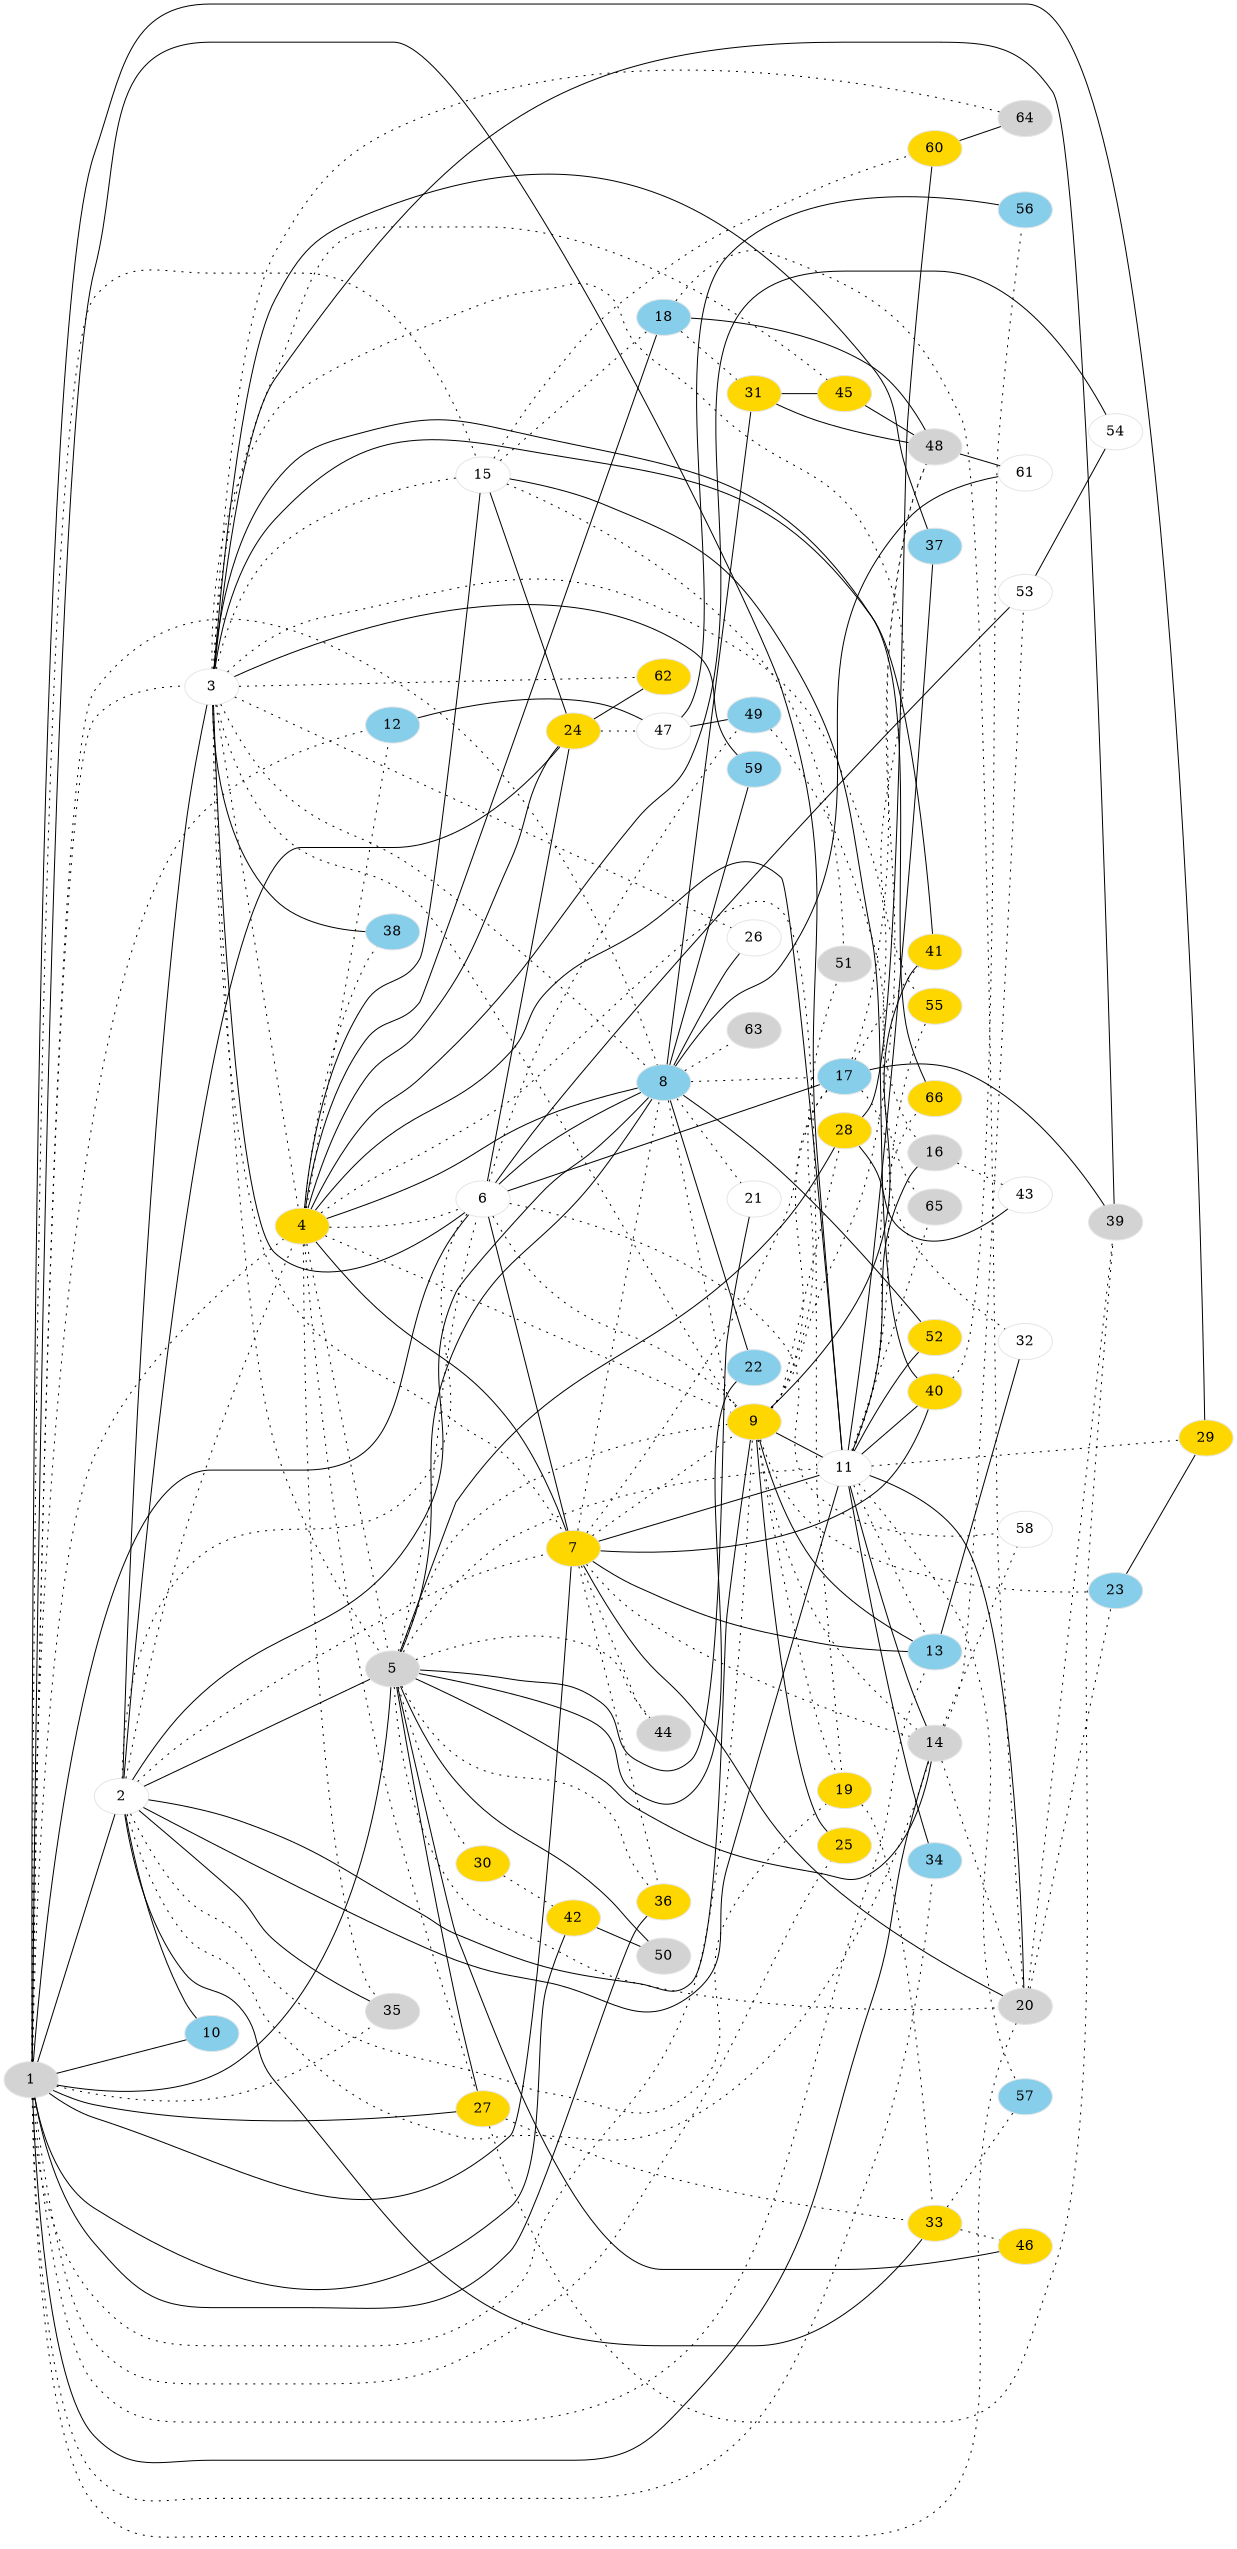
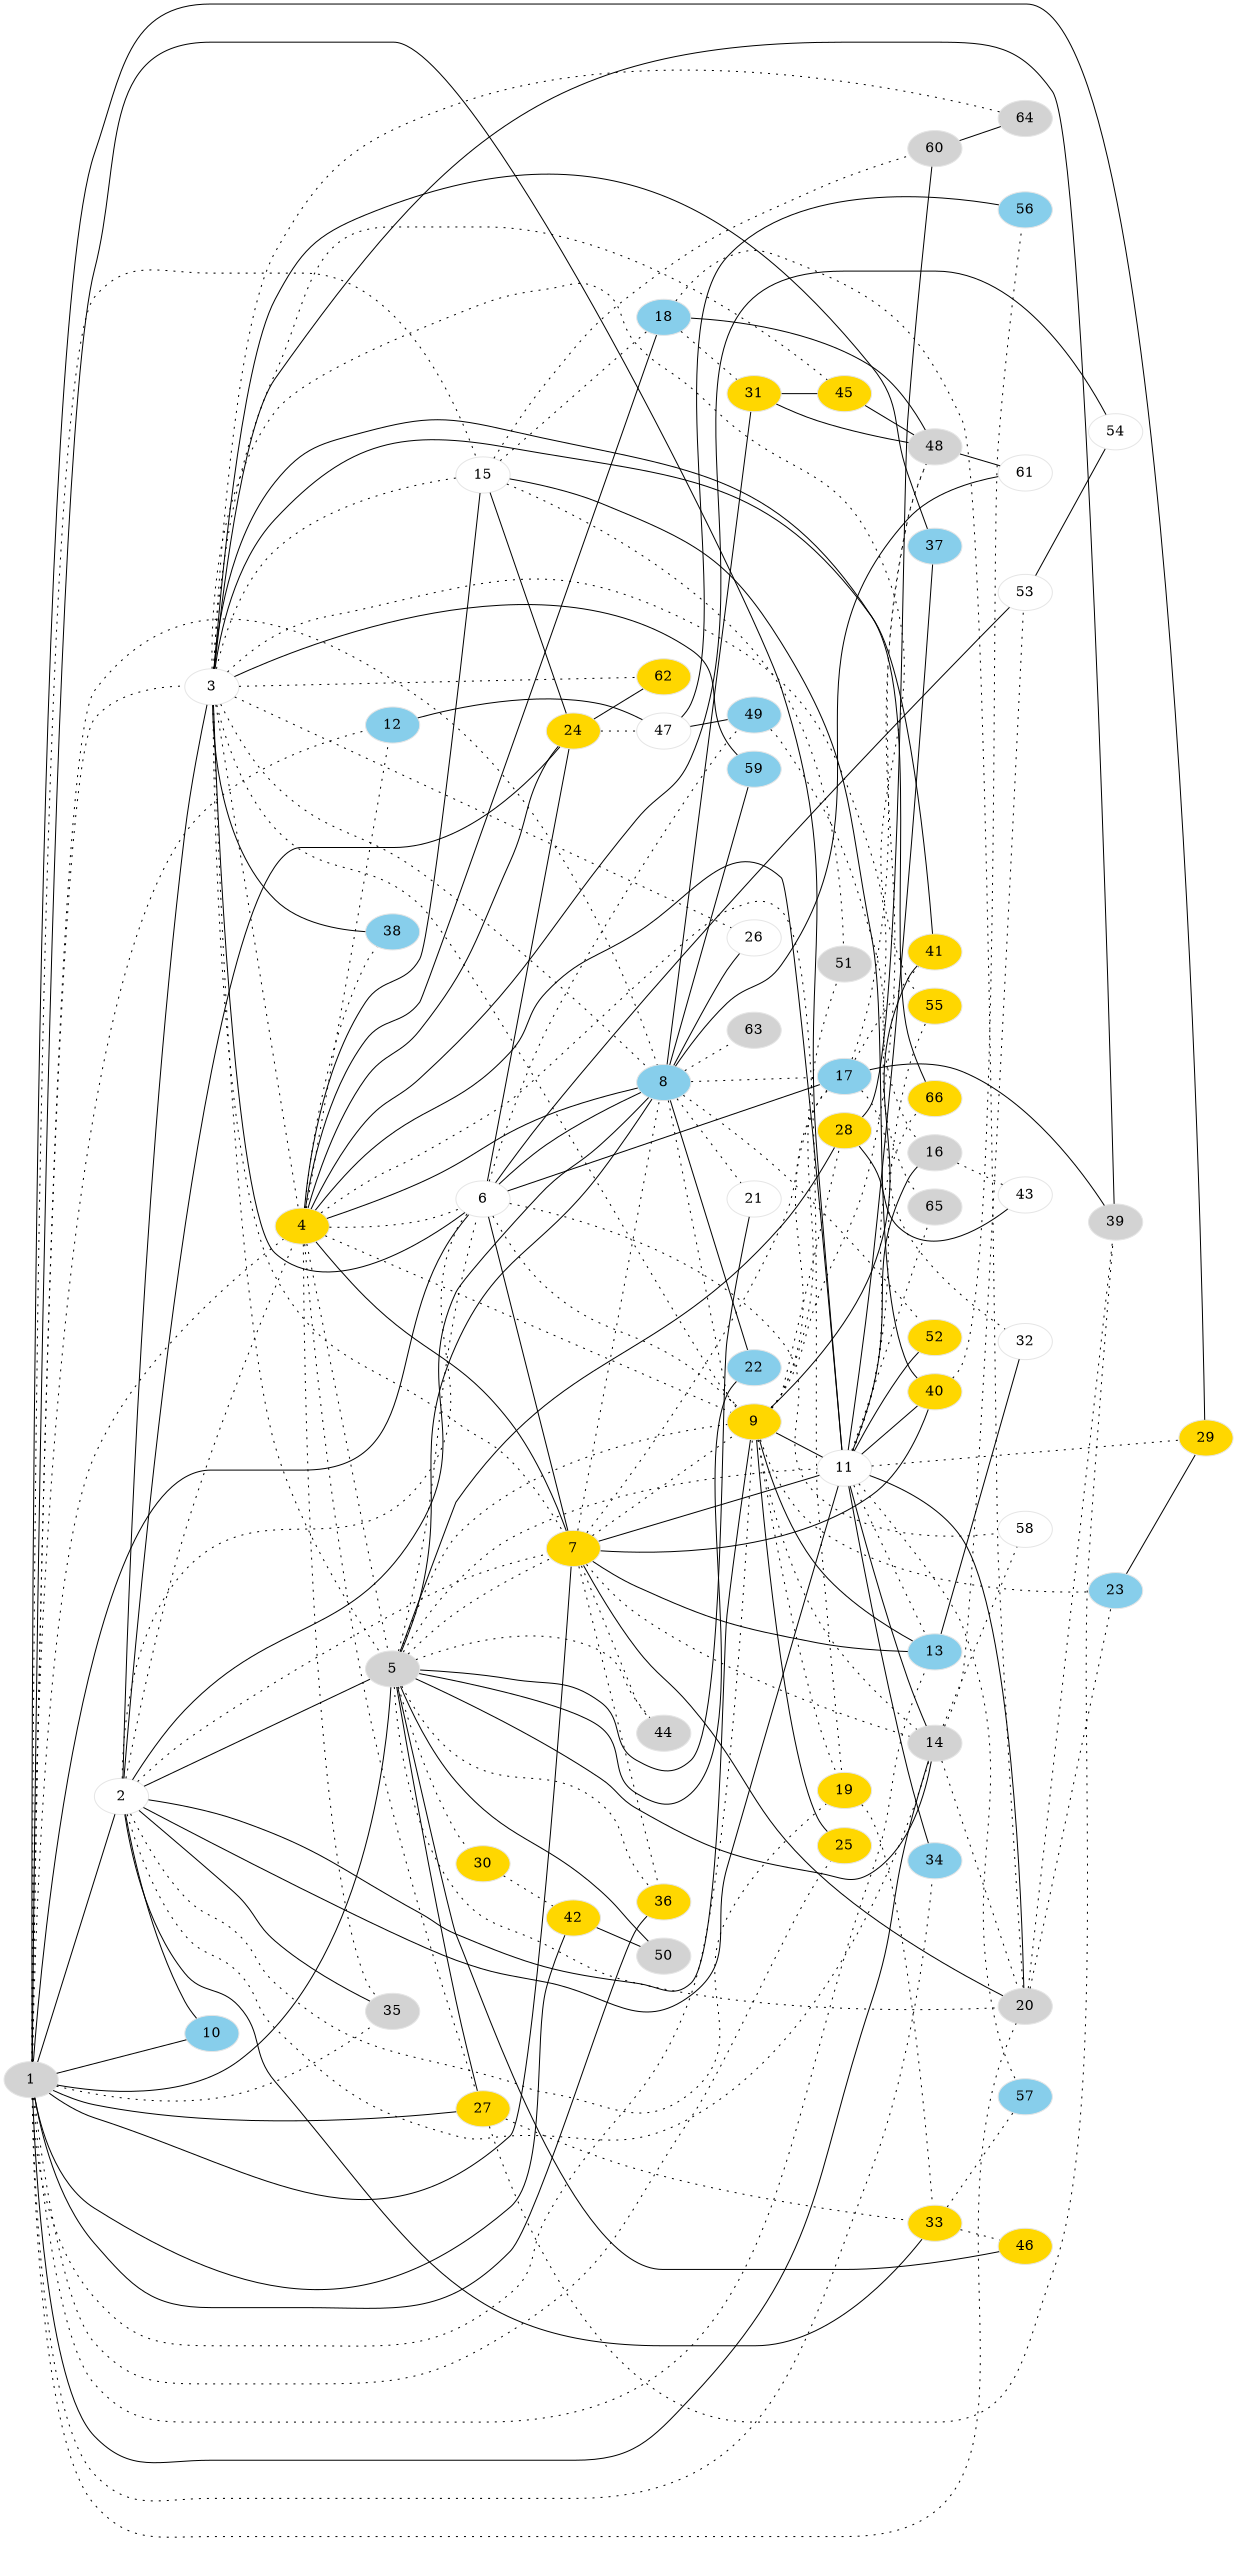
node "60": fillcolor gold -> lightgrey
edge "8" -- "52": style solid -> dotted
edge "7" -- "5": added
